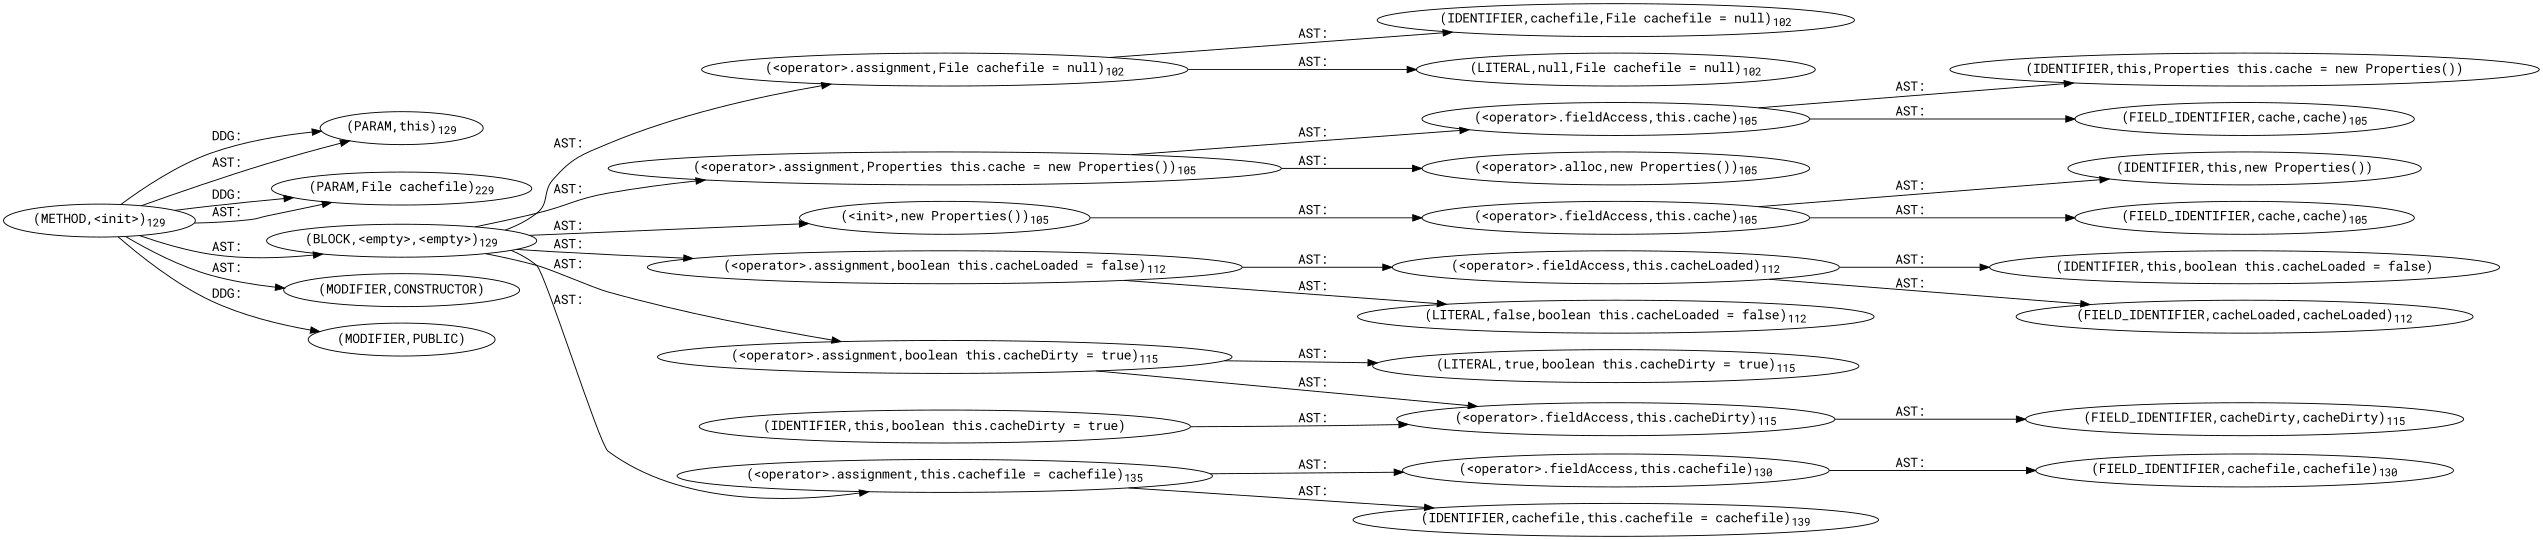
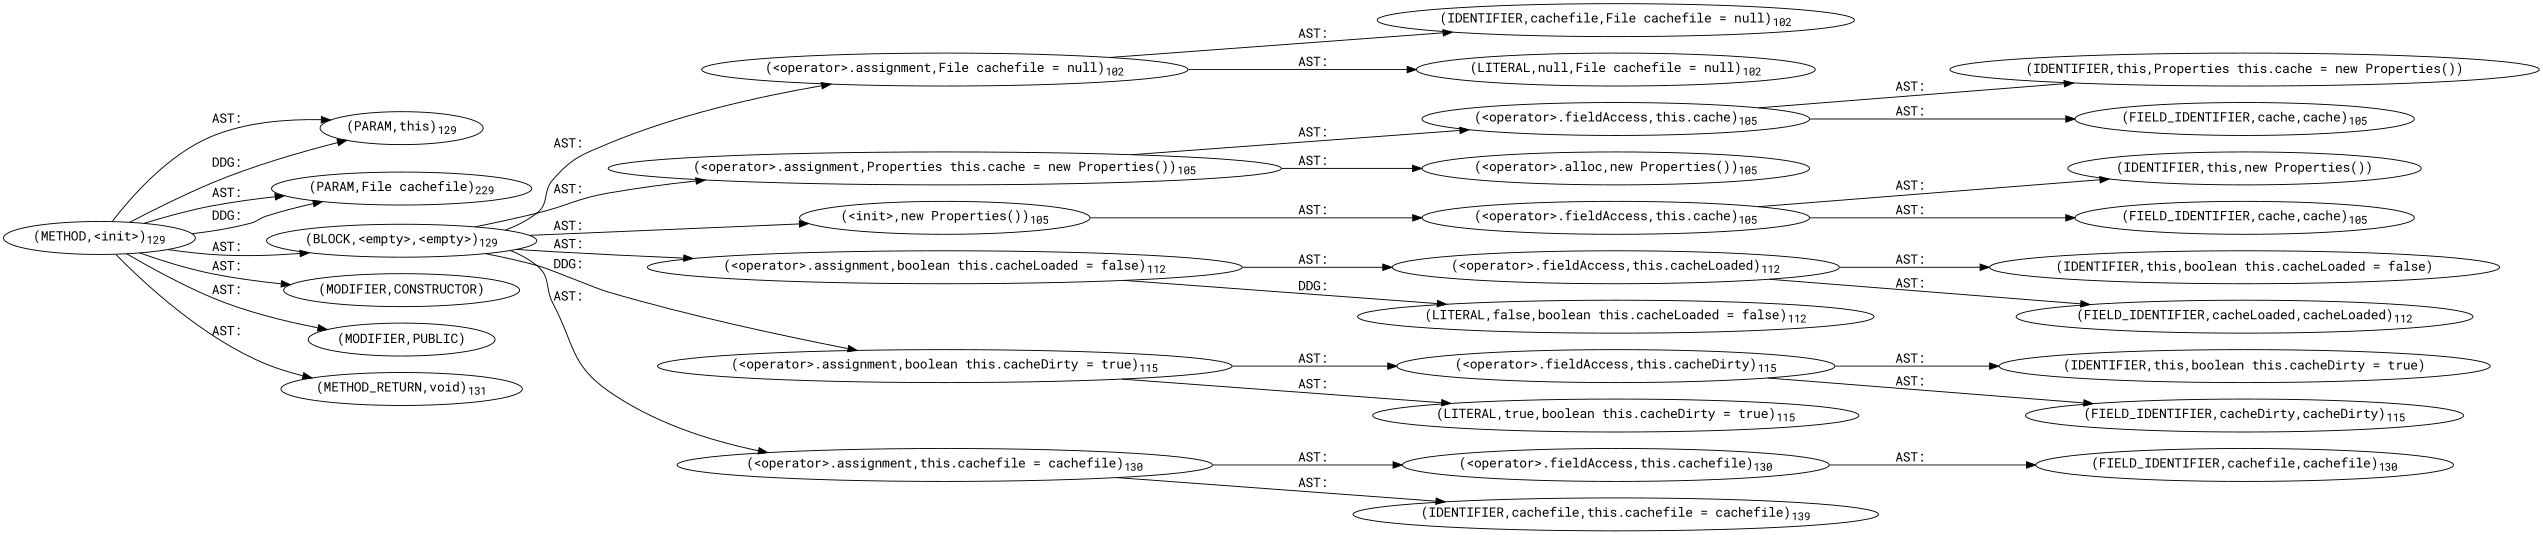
edge "(BLOCK,<empty>,<empty>)" -> "(<operator>.assignment,boolean this.cacheDirty = true)": label "AST: " -> "DDG: "
edge "(<operator>.assignment,boolean this.cacheLoaded = false)" -> "(LITERAL,false,boolean this.cacheLoaded = false)": label "AST: " -> "DDG: "
edge "(METHOD,<init>)" -> "(MODIFIER,PUBLIC)": label "DDG: " -> "AST: "
node "(METHOD_RETURN,void)": added
edge "(IDENTIFIER,this,boolean this.cacheDirty = true)" -> "(<operator>.fieldAccess,this.cacheDirty)": reversed
node "(<operator>.assignment,this.cachefile = cachefile)": text "135" -> "130"
